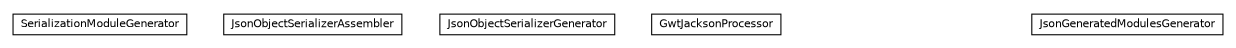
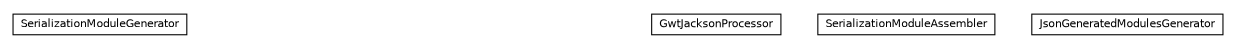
node "JsonObjectSerializerAssembler": removed
node "JsonObjectSerializerGenerator": removed
node "SerializationModuleAssembler": added
